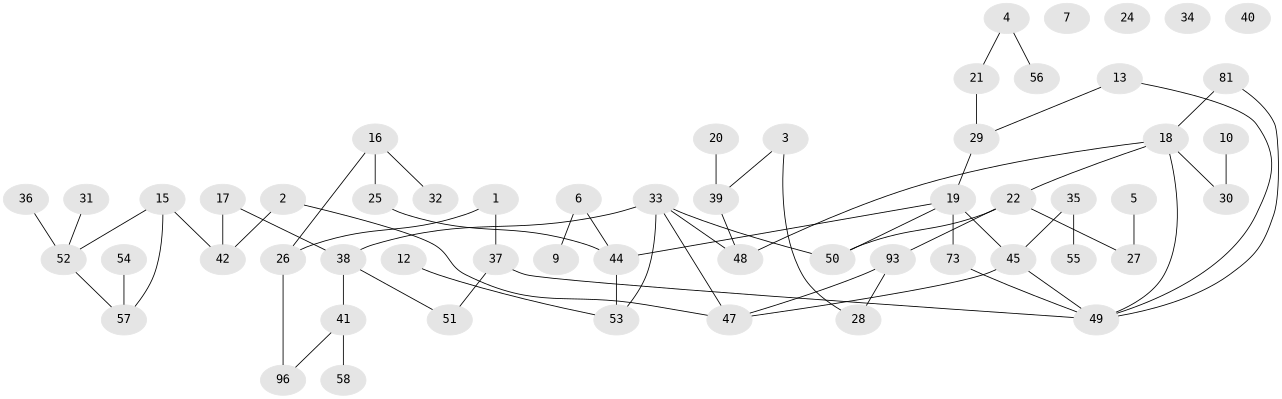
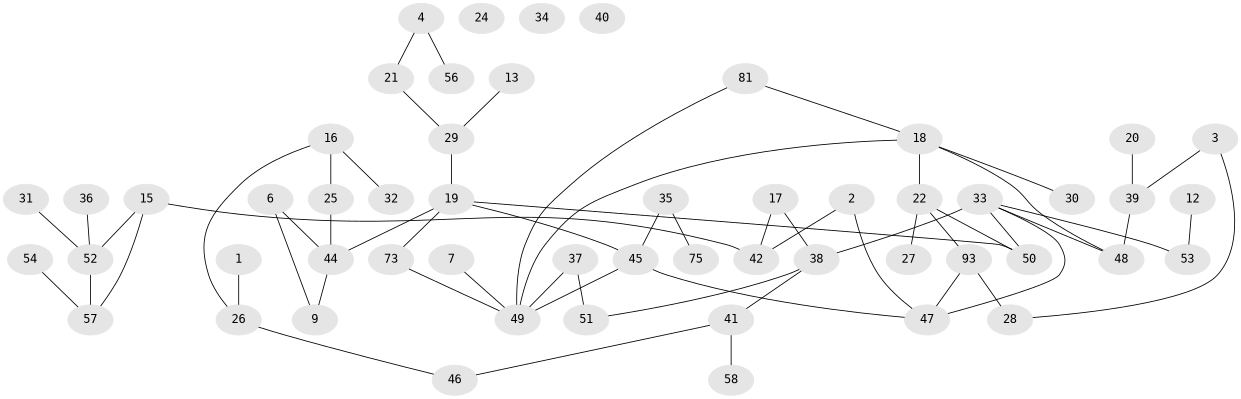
node "10": removed
edge "13" -- "49": now "7" -- "49"
node "5": removed
edge "1" -- "37": removed
node "55": label "55" -> "75"
edge "44" -- "53": now "44" -- "9"
node "96": label "96" -> "46"
